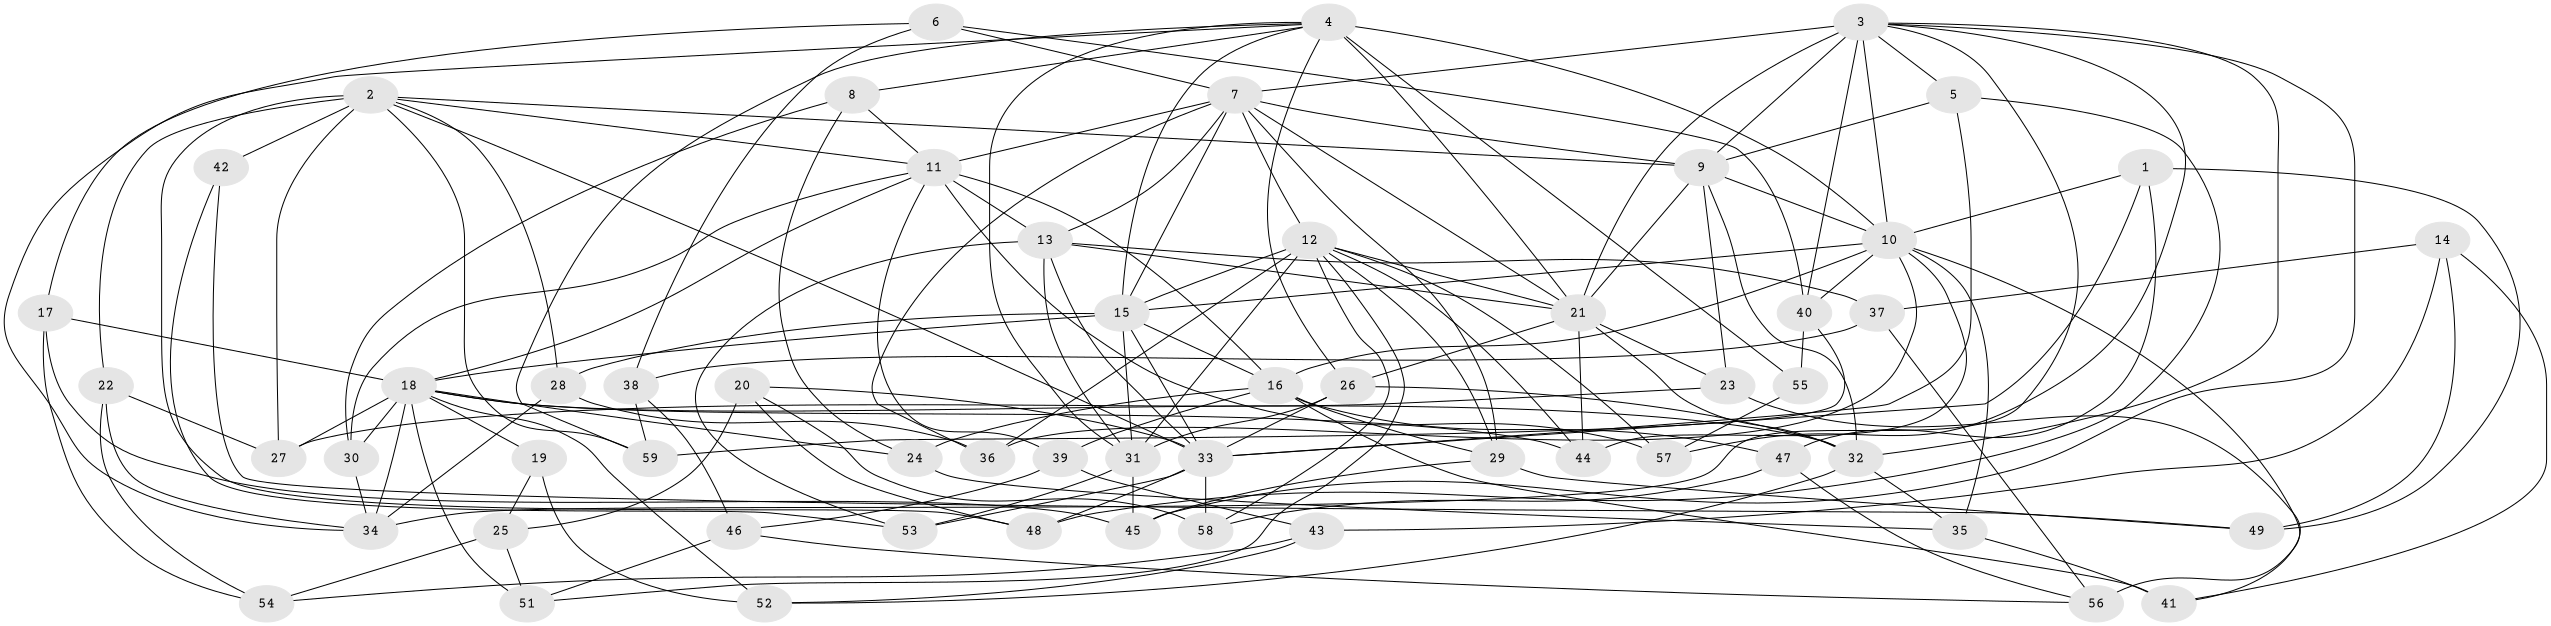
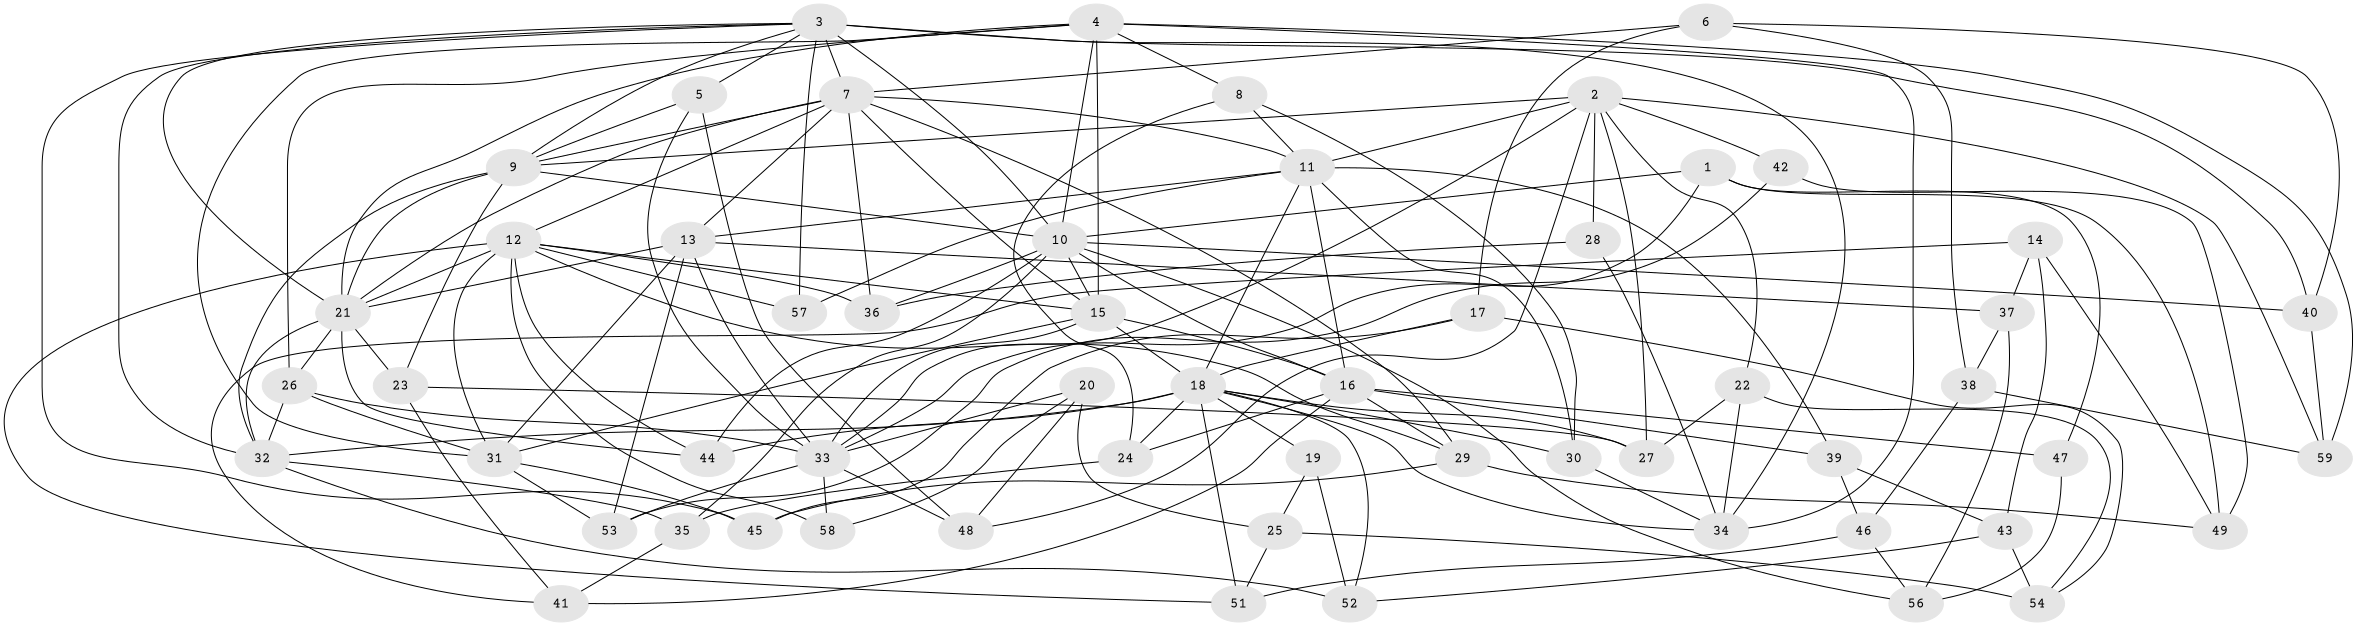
edge "15" -- "28": removed
node "55": removed
edge "47" -- "58": removed
